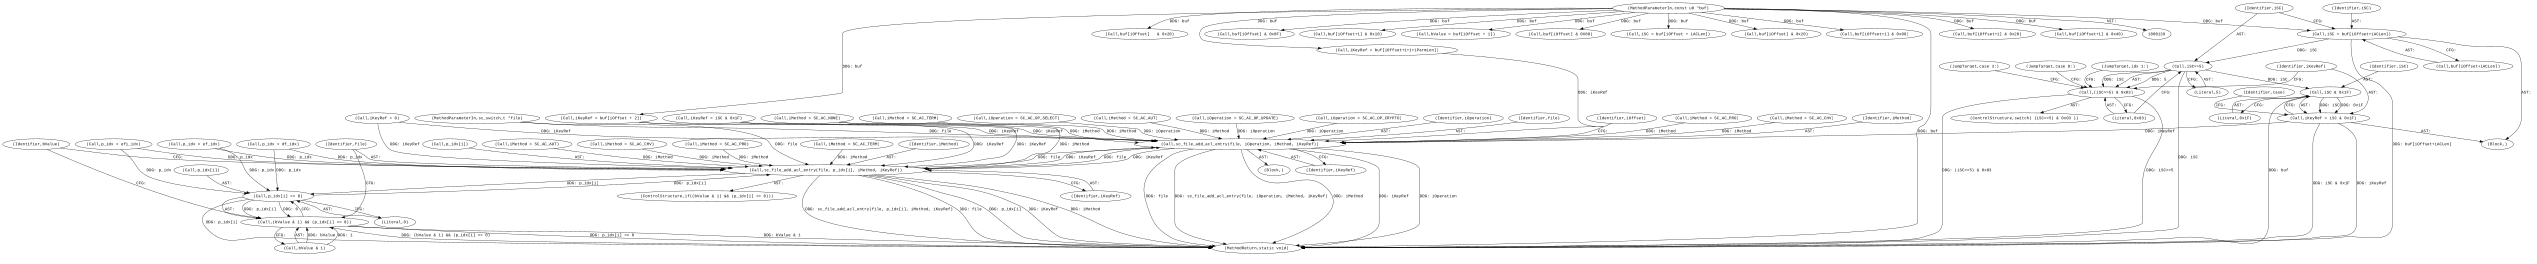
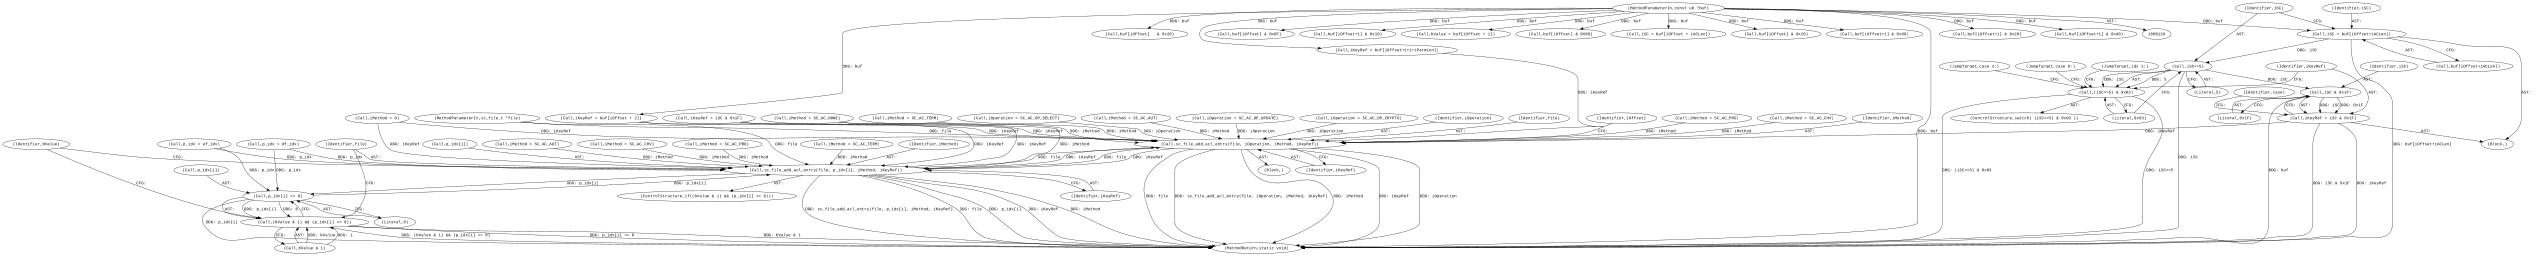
node "(Call,iKeyRef = 0)": label "(Call,iKeyRef = 0)" -> "(Call,iMethod = 0)"
node "(MethodParameterIn,sc_switch_t *file)": label "(MethodParameterIn,sc_switch_t *file)" -> "(MethodParameterIn,sc_file_t *file)"
node "(Call,p_idx = efi_idx)": removed
